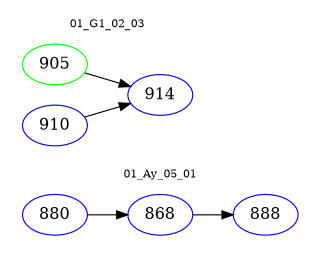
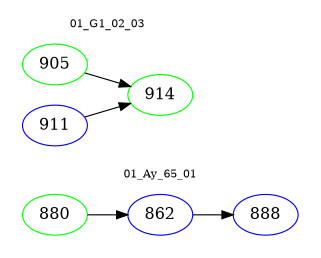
node "914": color blue -> green
node "910": label "910" -> "911"
cluster "01_Ay_05_01": label "01_Ay_05_01" -> "01_Ay_65_01"
node "880": color blue -> green
node "868": label "868" -> "862"
